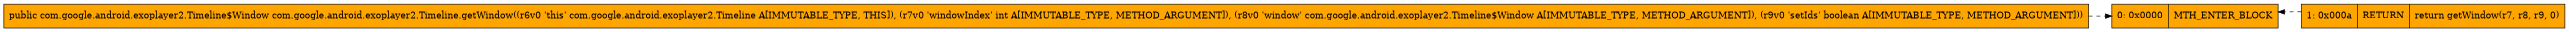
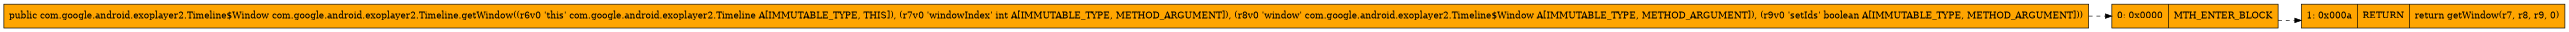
edge "1: 0x000a" -> "0: 0x0000": reversed
